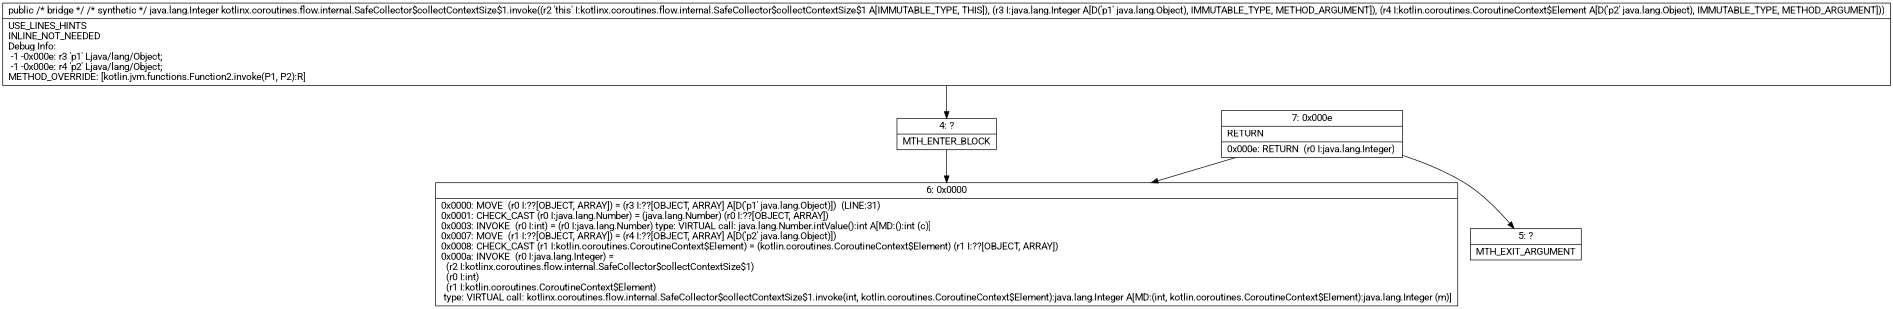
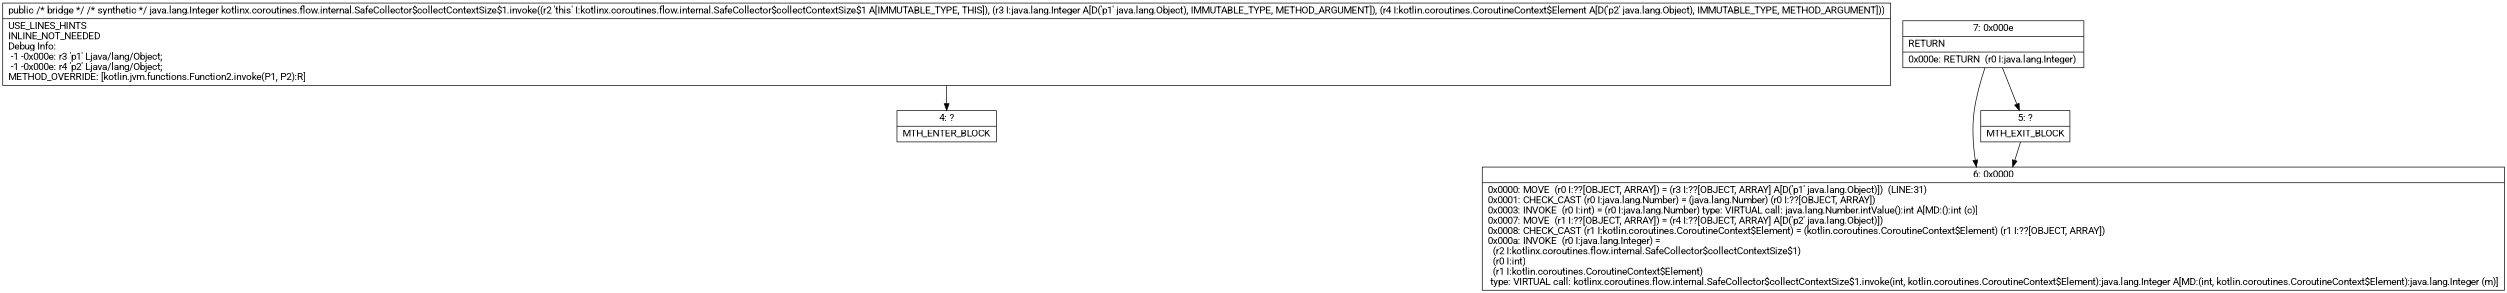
edge "4: ?" -> "6: 0x0000": now "5: ?" -> "6: 0x0000"
node "5: ?": text "MTH_EXIT_ARGUMENT" -> "MTH_EXIT_BLOCK"
